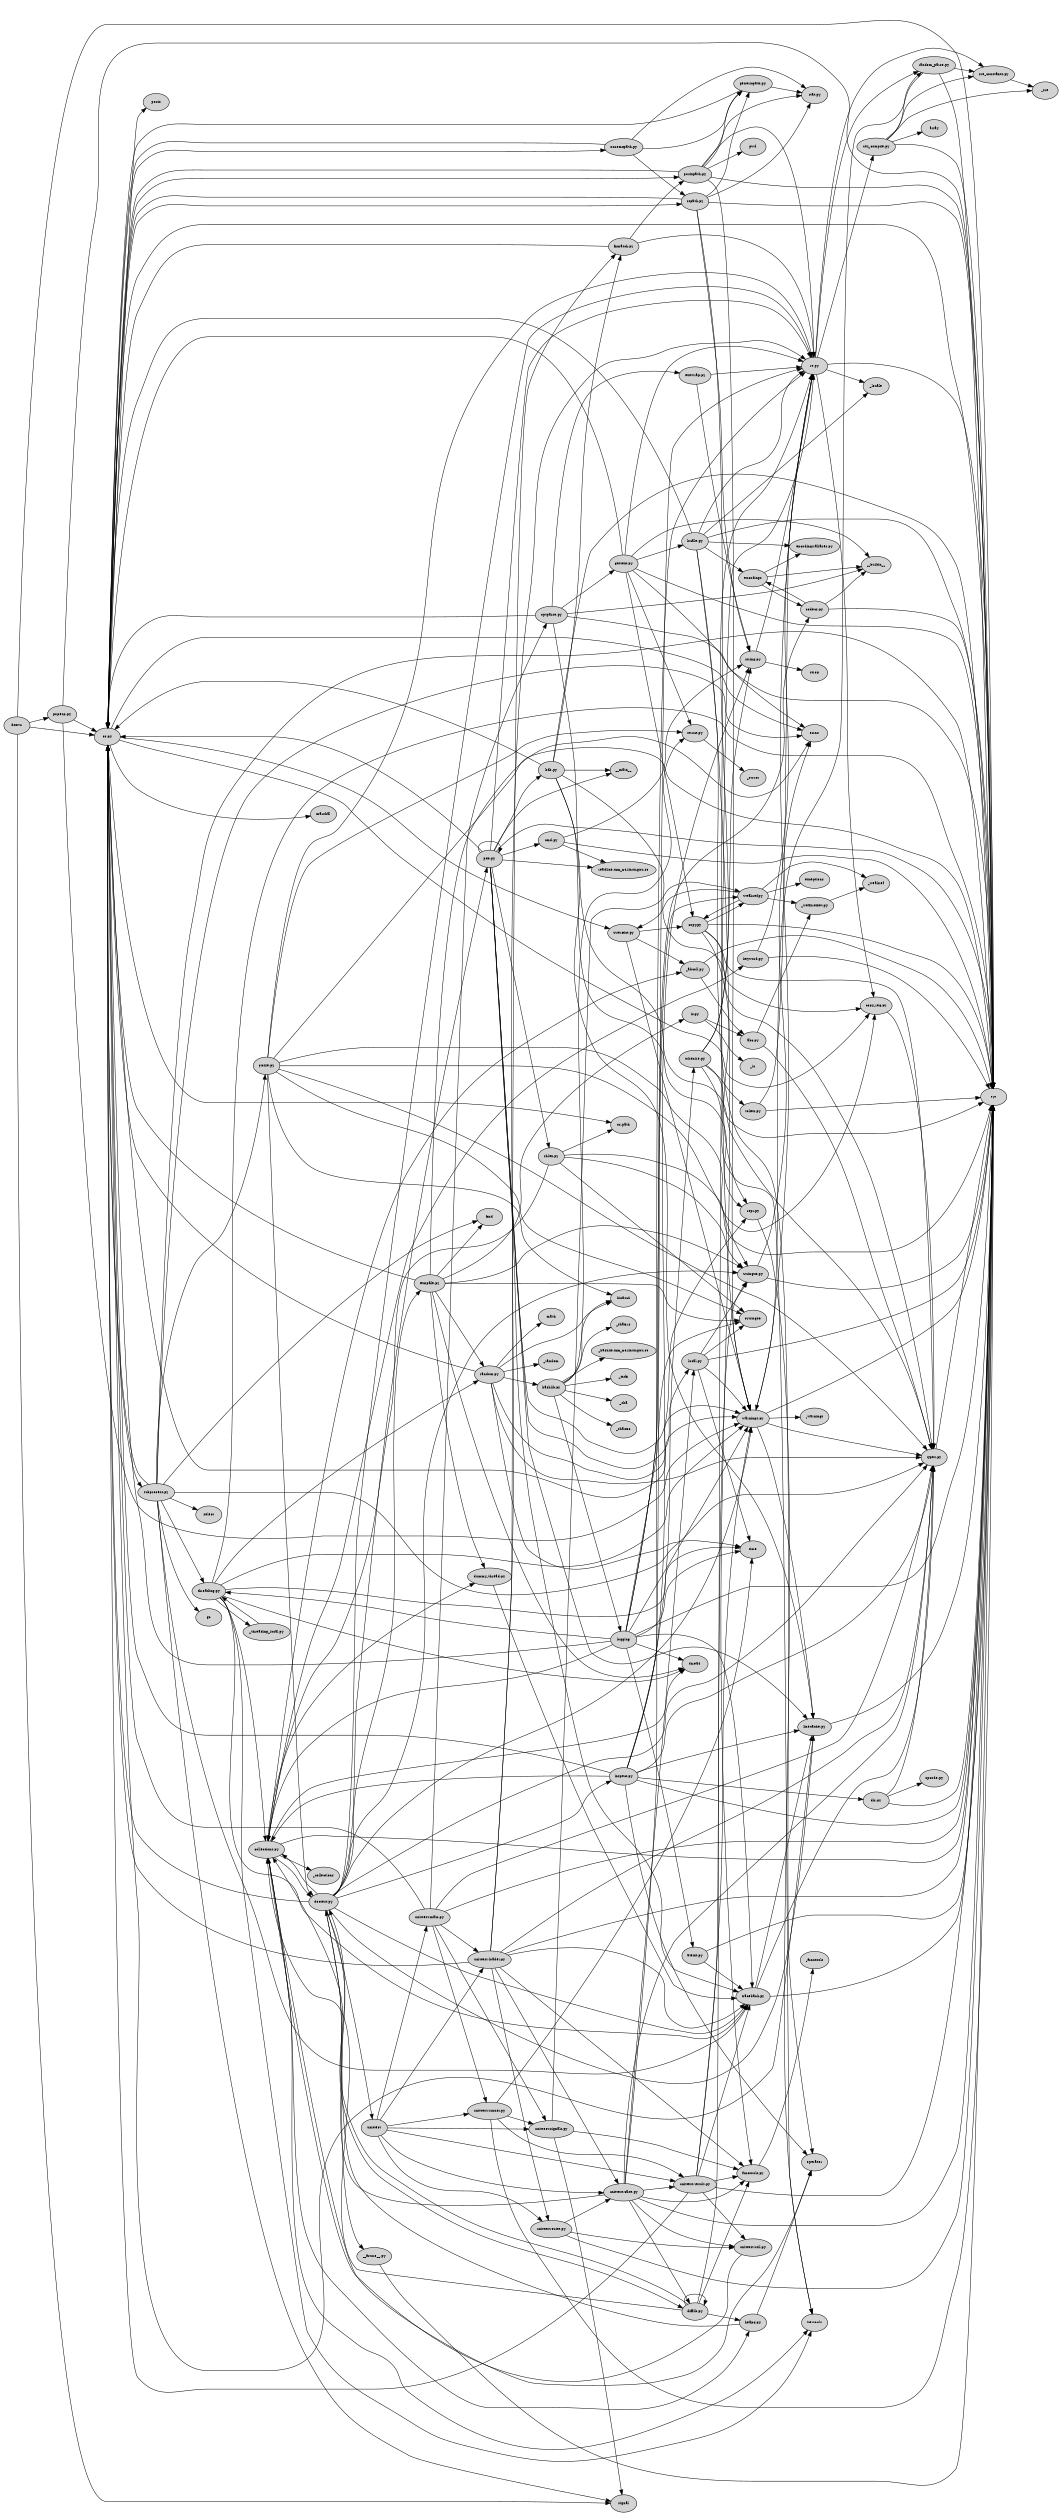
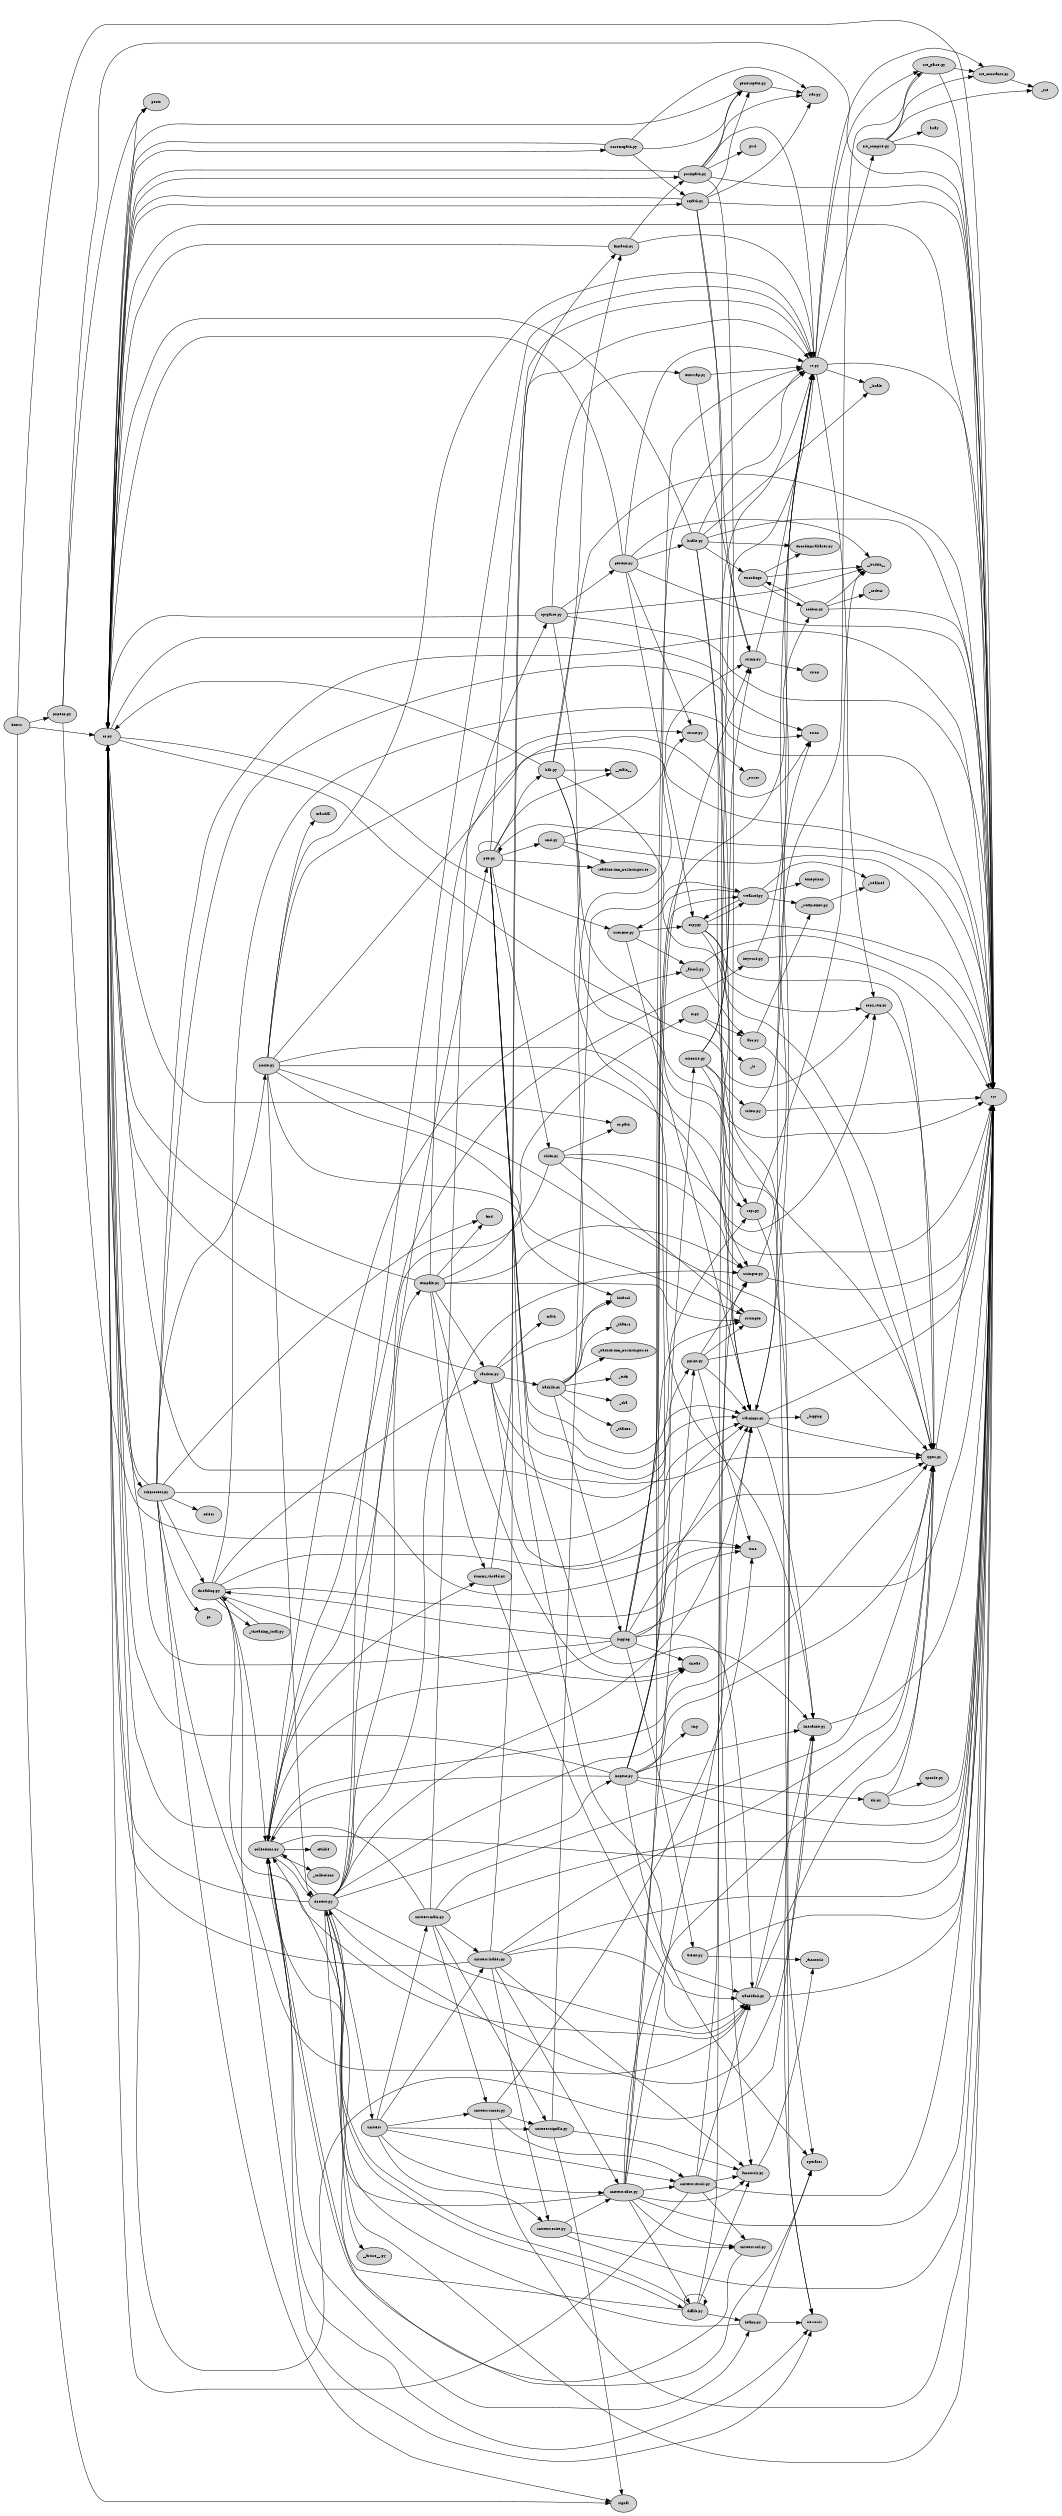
node "random_parse.py": label "random_parse.py" -> "sre_parse.py"
node "util_compile.py": label "util_compile.py" -> "sre_compile.py"
node "_codecs": added
edge "unittest/loader.py" -> "re.py": now "dummy_thread.py" -> "re.py"
edge "gettext.py" -> "errno": removed
edge "popen2.py" -> "os.py": now "popen2.py" -> "posix"
edge "pdb.py" -> "os.py": removed
edge "os.py" -> "marshal": now "pickle.py" -> "marshal"
edge "repr.py" -> "__builtin__": added
node "_random": removed
node "local.py": label "local.py" -> "pprint.py"
node "_warnings": label "_warnings" -> "_logging"
edge "unittest/result.py" -> "warnings.py": now "unittest/case.py" -> "warnings.py"
node "imp": added
node "cPickle": added
edge "atexit.py" -> "traceback.py": now "atexit.py" -> "_functools"
edge "__future__.py" -> "sys": now "doctest.py" -> "sys"
edge "heapq.py" -> "itertools": added
